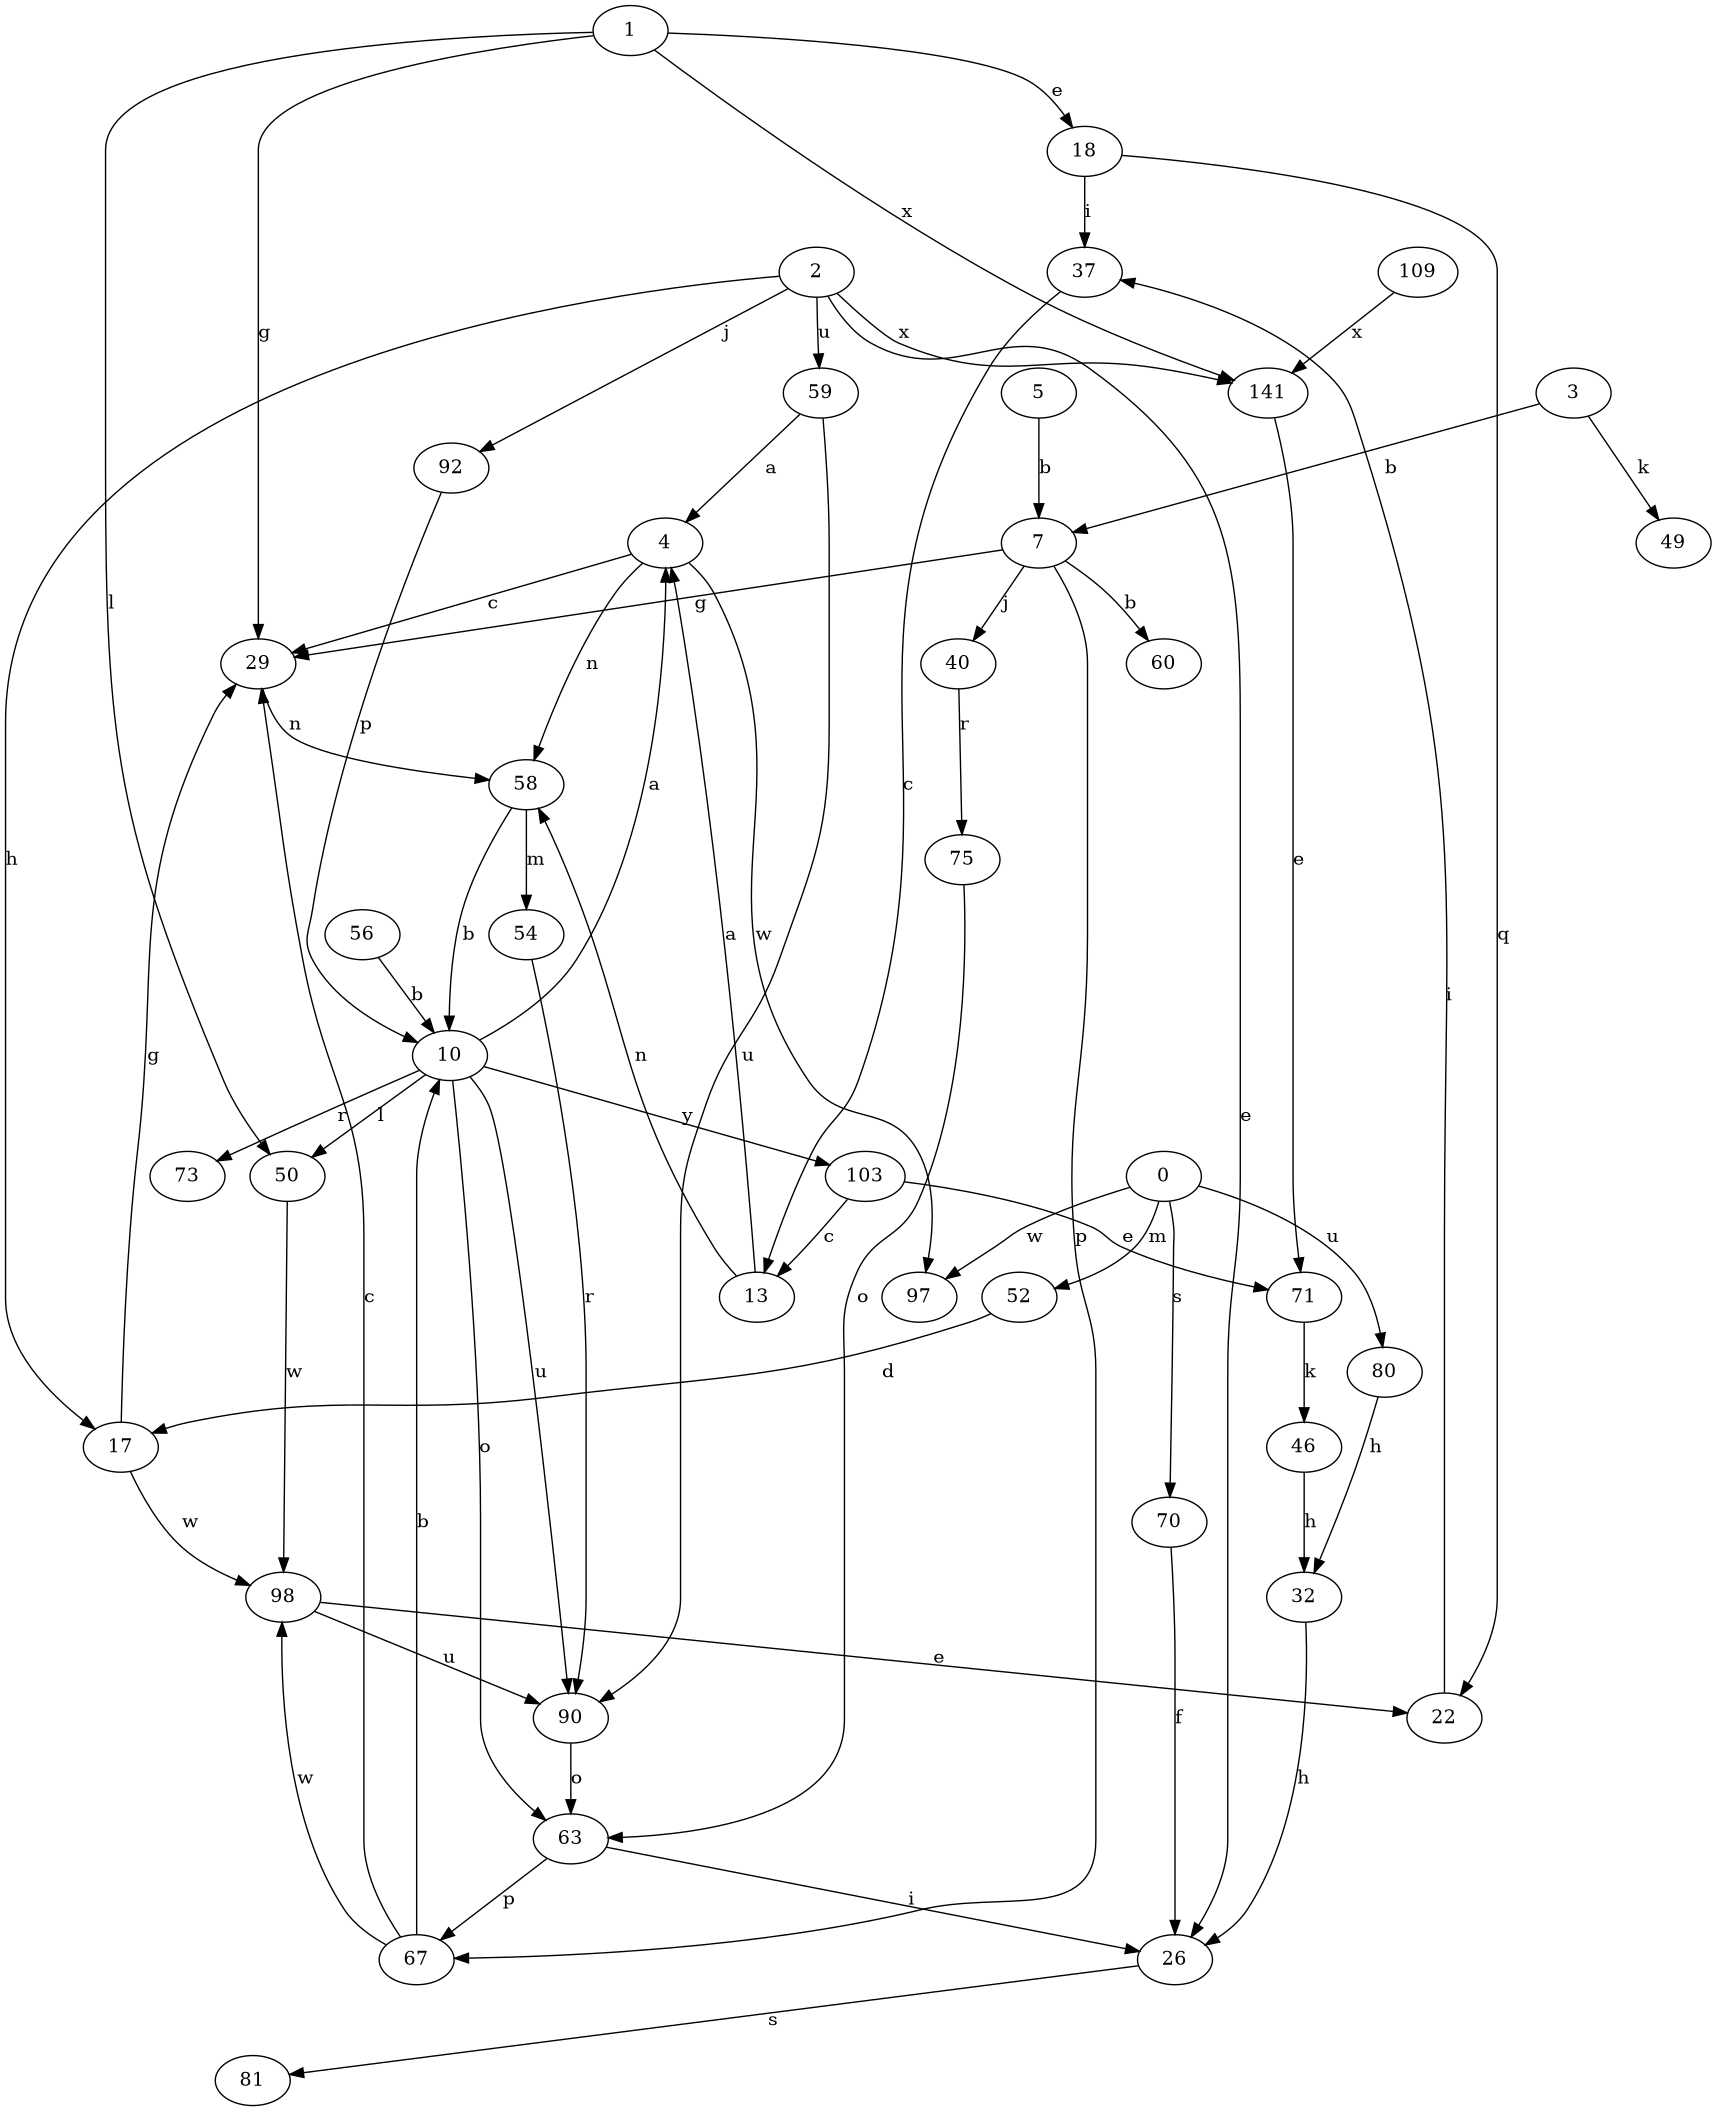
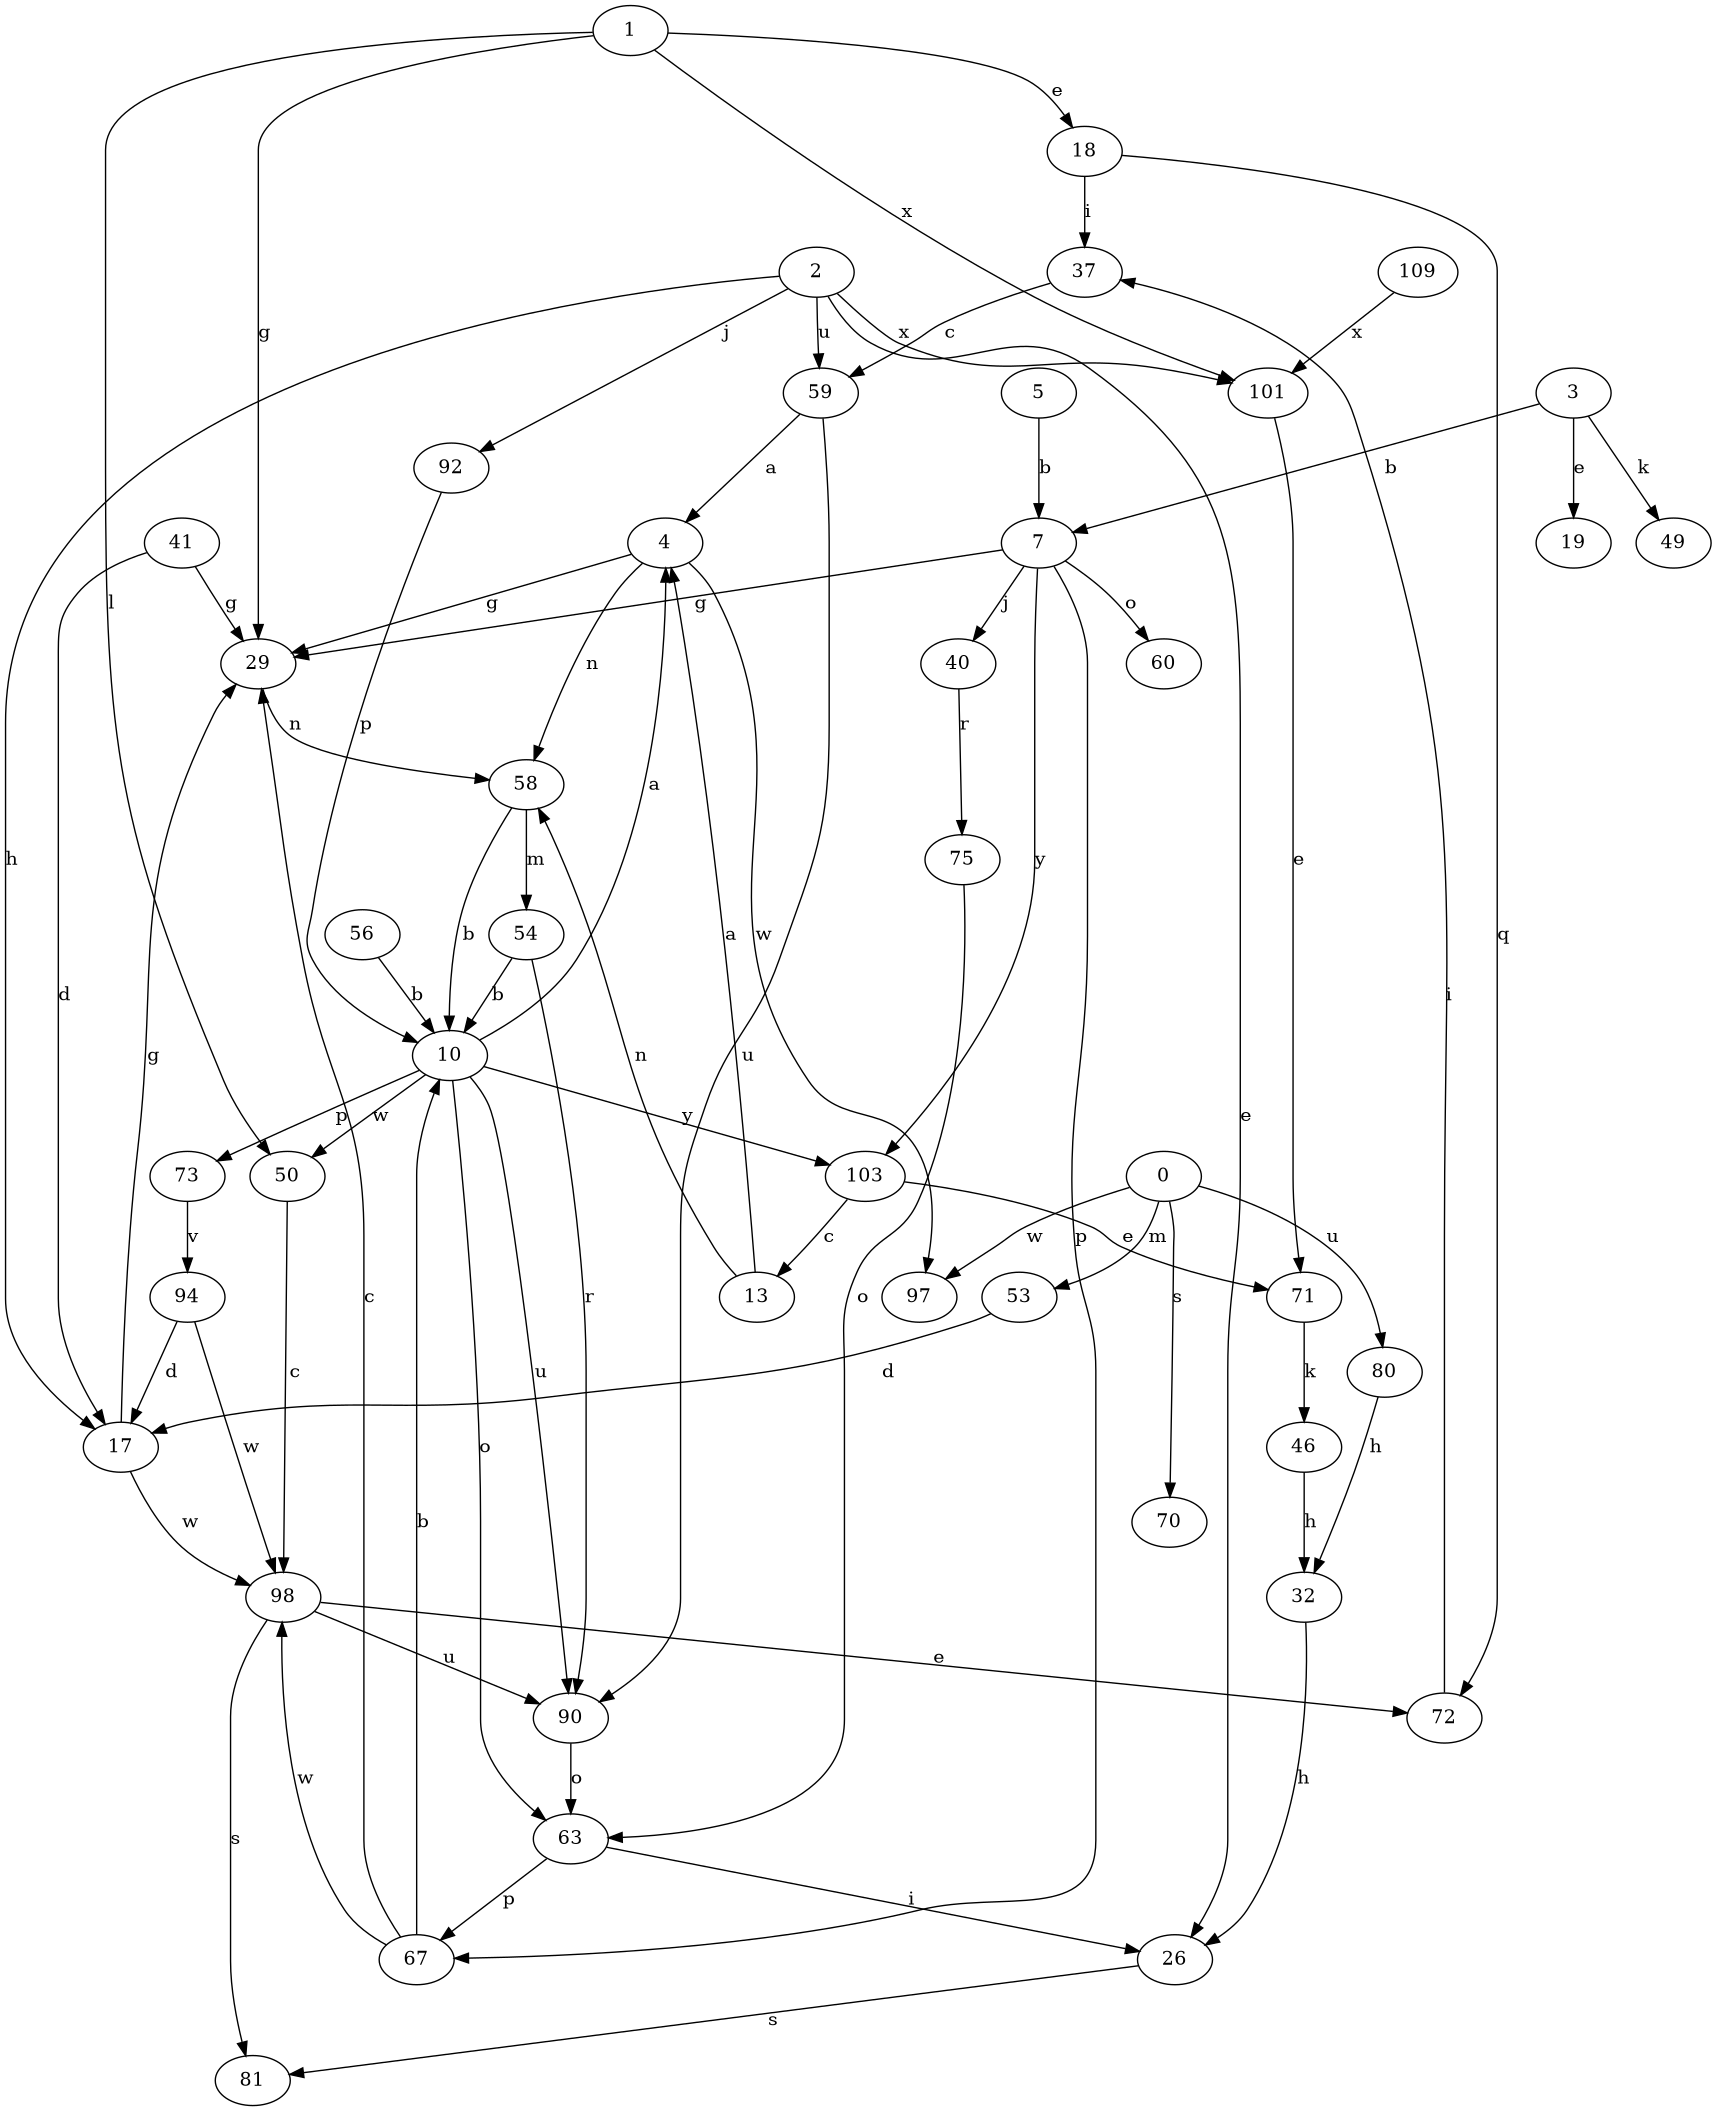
node "141": label "141" -> "101"
node "41": added
node "19": added
edge "4" -> "29": label "c" -> "g"
edge "7" -> "60": label "b" -> "o"
edge "37" -> "13": now "37" -> "59"
edge "7" -> "103": added, label "y"
edge "54" -> "10": added, label "b"
edge "10" -> "73": label "r" -> "p"
edge "10" -> "50": label "l" -> "w"
node "94": added
node "52": label "52" -> "53"
edge "50" -> "98": label "w" -> "c"
node "22": label "22" -> "72"
edge "70" -> "26": removed, label "f"
edge "98" -> "81": added, label "s"
